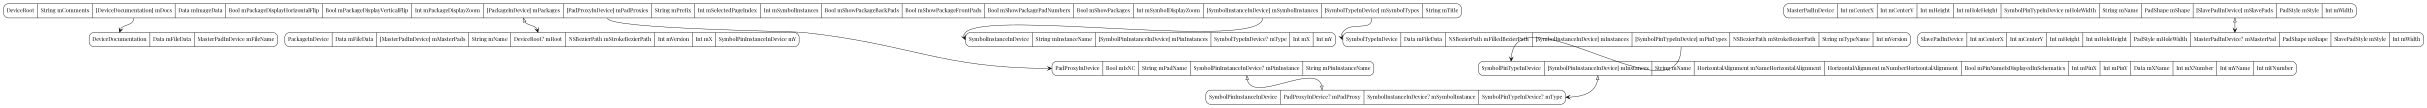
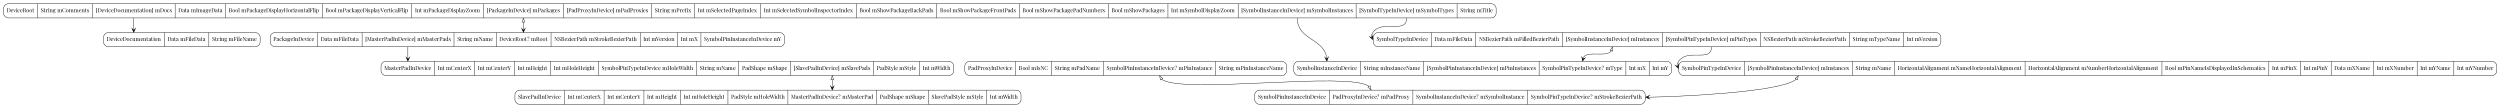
node "DeviceRoot": text "Int mSymbolInstances" -> "Int mSelectedSymbolInspectorIndex"
edge "DeviceRoot" -- "PadProxyInDevice": removed
node "DeviceDocumentation": text "MasterPadInDevice mFileName" -> "String mFileName"
node "SymbolInstanceInDevice": text "SymbolTypeInDevice? mType" -> "SymbolPinTypeInDevice? mType"
edge "PackageInDevice" -- "MasterPadInDevice": added
edge "SymbolTypeInDevice" -- "SymbolInstanceInDevice": added
node "SymbolPinInstanceInDevice": text "SymbolPinTypeInDevice? mType" -> "SymbolPinTypeInDevice? mStrokeBezierPath"
